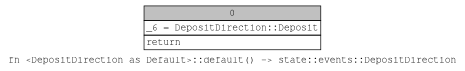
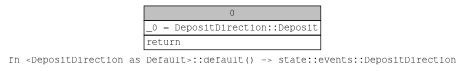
node "0": text "_6 = DepositDirection::Deposit" -> "_0 = DepositDirection::Deposit"
